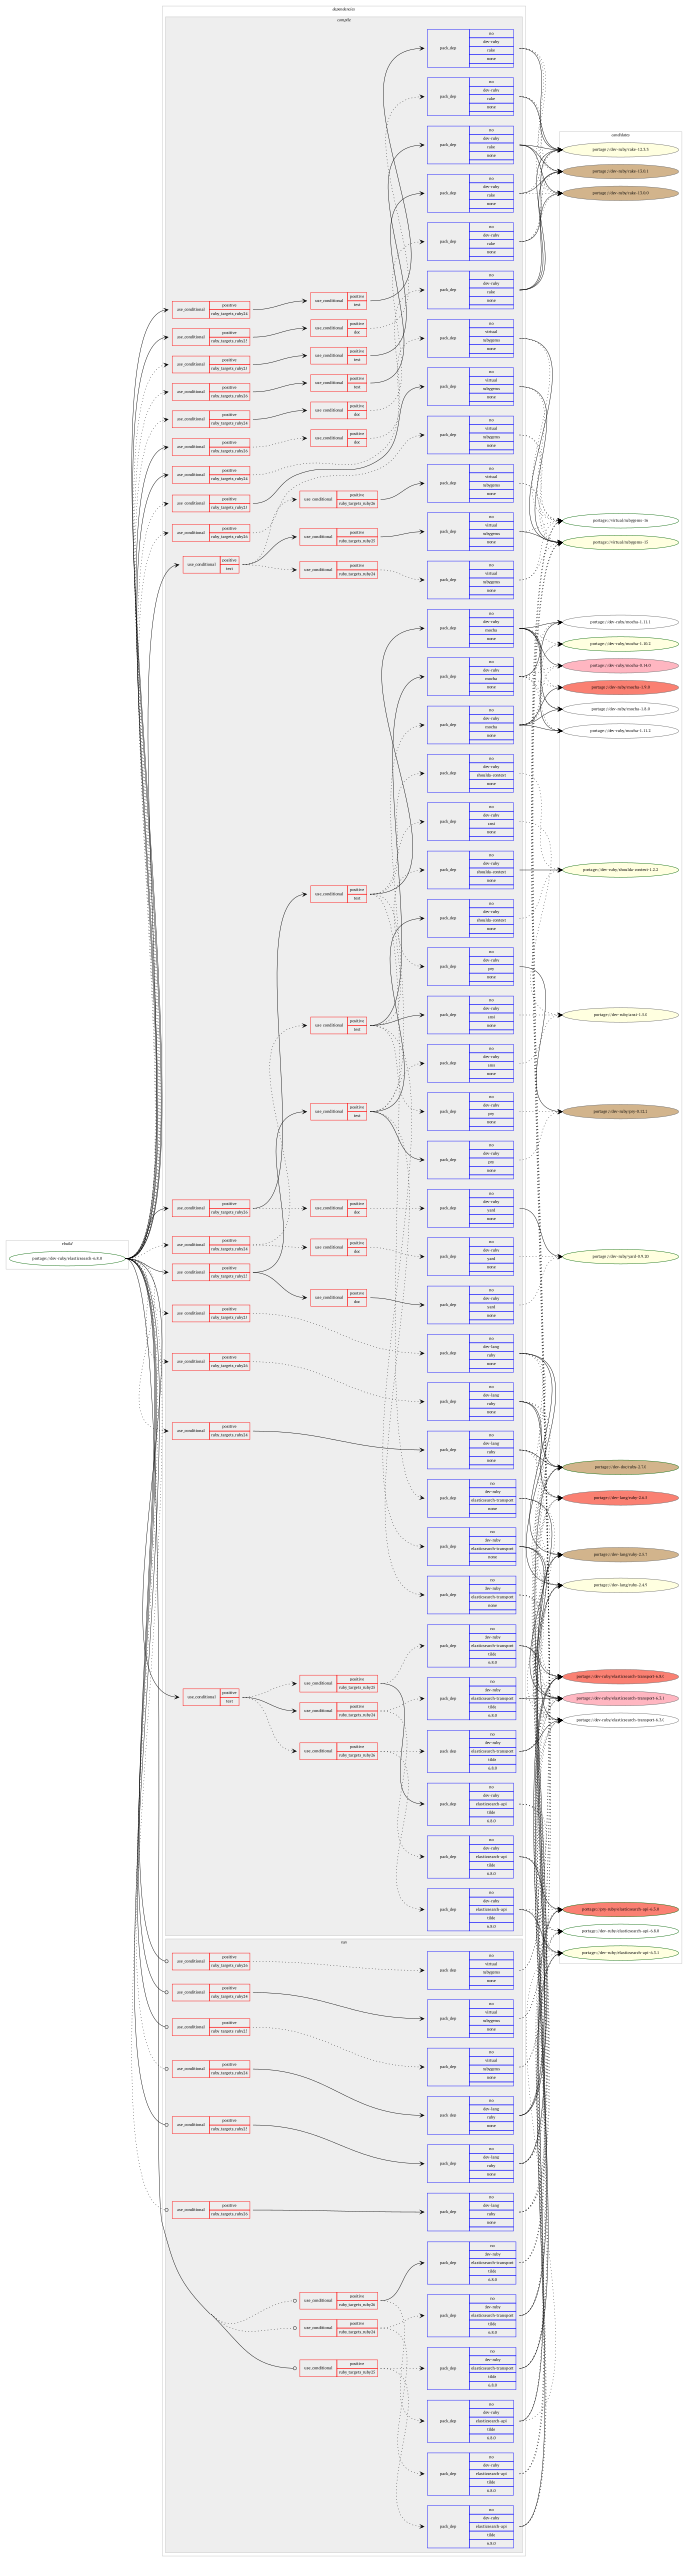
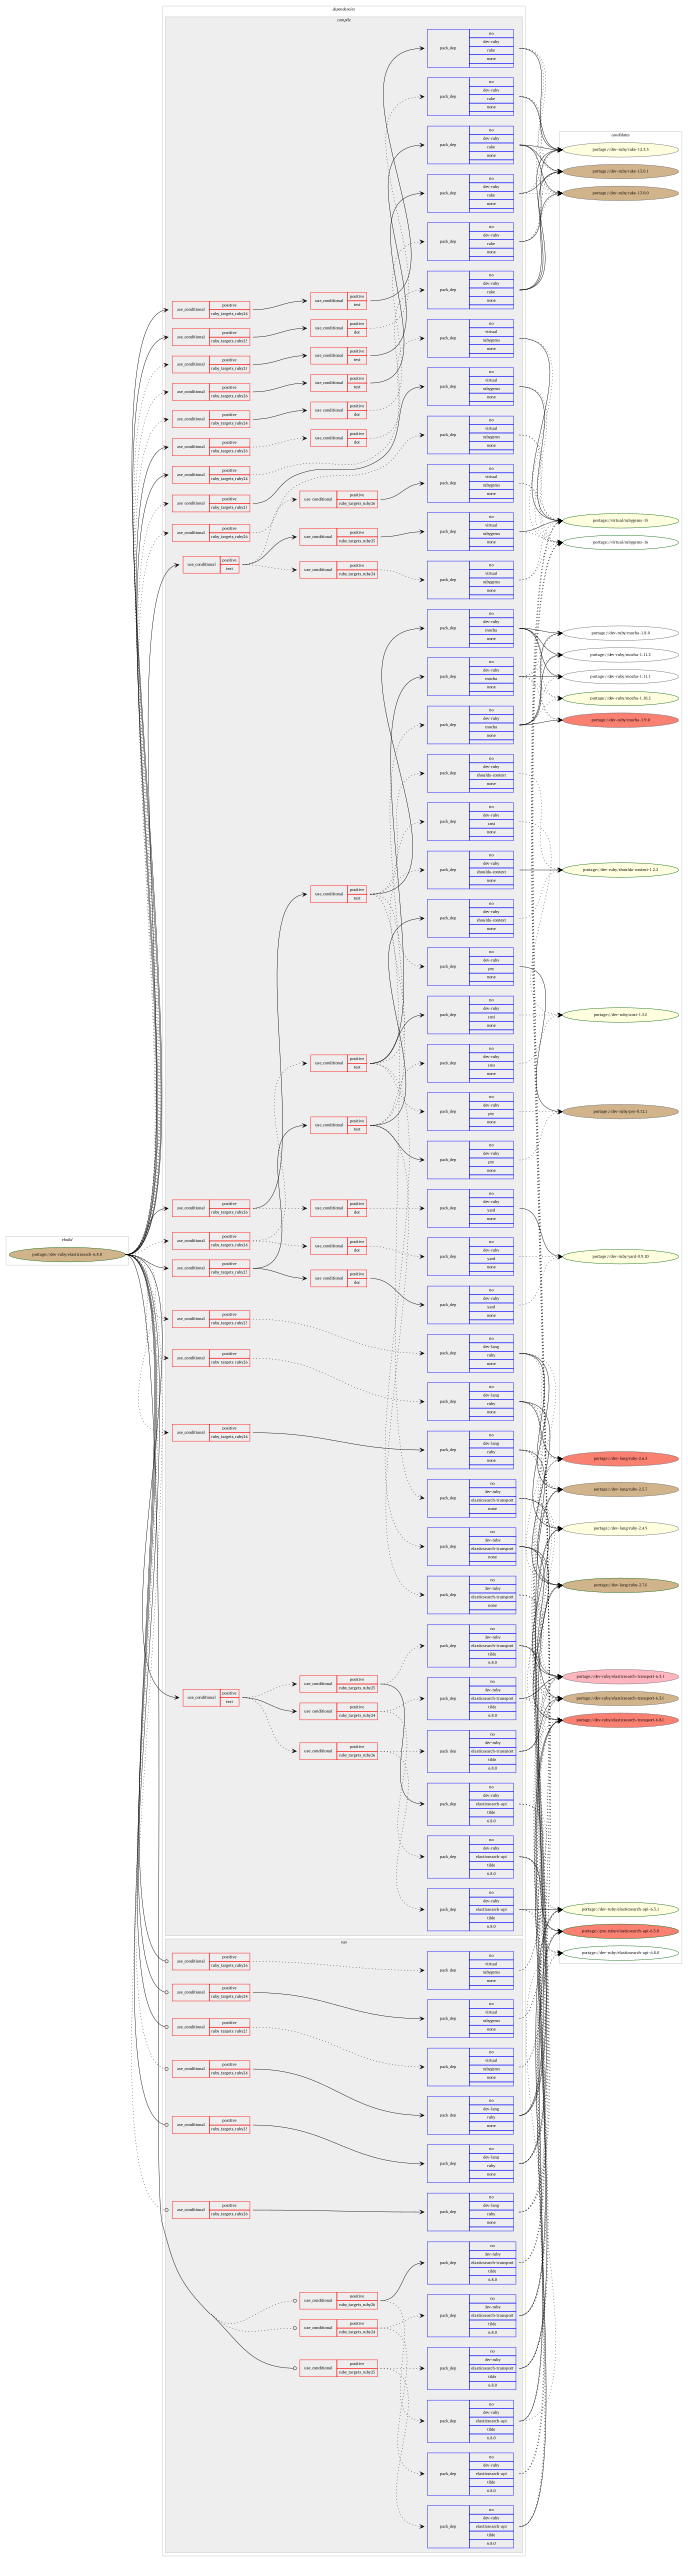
node "portage://dev-ruby/mocha-0.14.0": removed
node "portage://dev-ruby/ansi-1.5.0": color gray40 -> darkgreen
node "portage://dev-ruby/elasticsearch-6.8.0": fillcolor white -> tan
node "portage://dev-doc/ruby-2.7.0": label "portage://dev-doc/ruby-2.7.0" -> "portage://dev-lang/ruby-2.7.0"
node "portage://dev-ruby/elasticsearch-transport-6.3.0": fillcolor white -> tan
